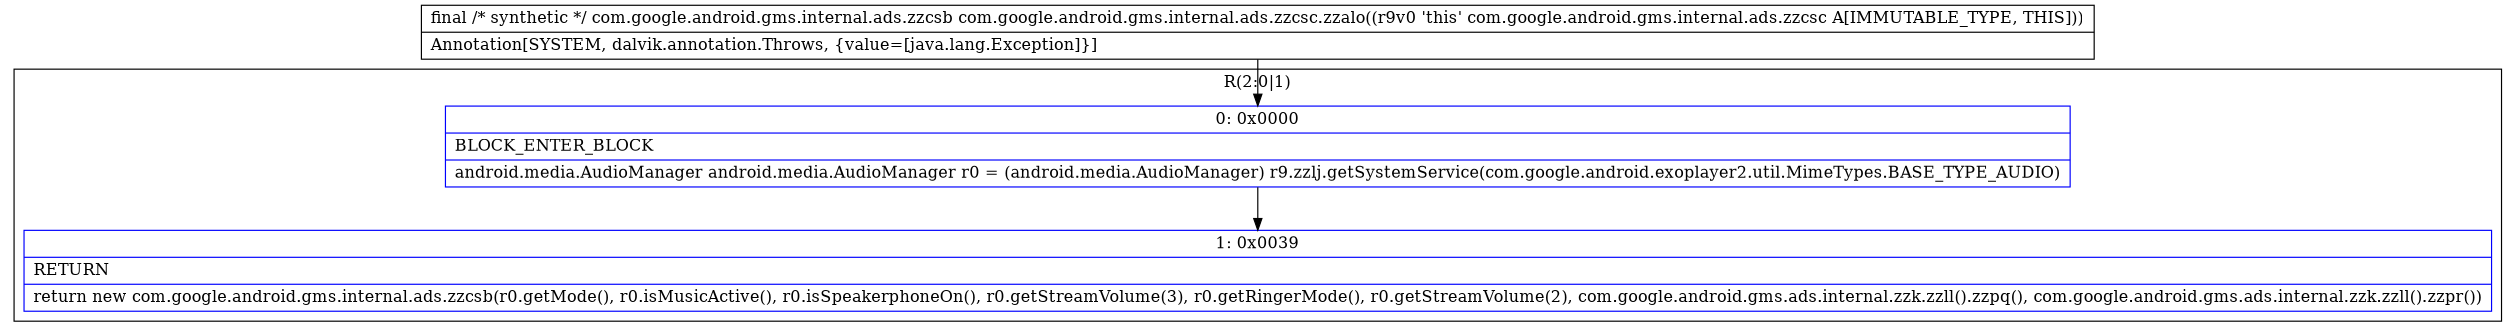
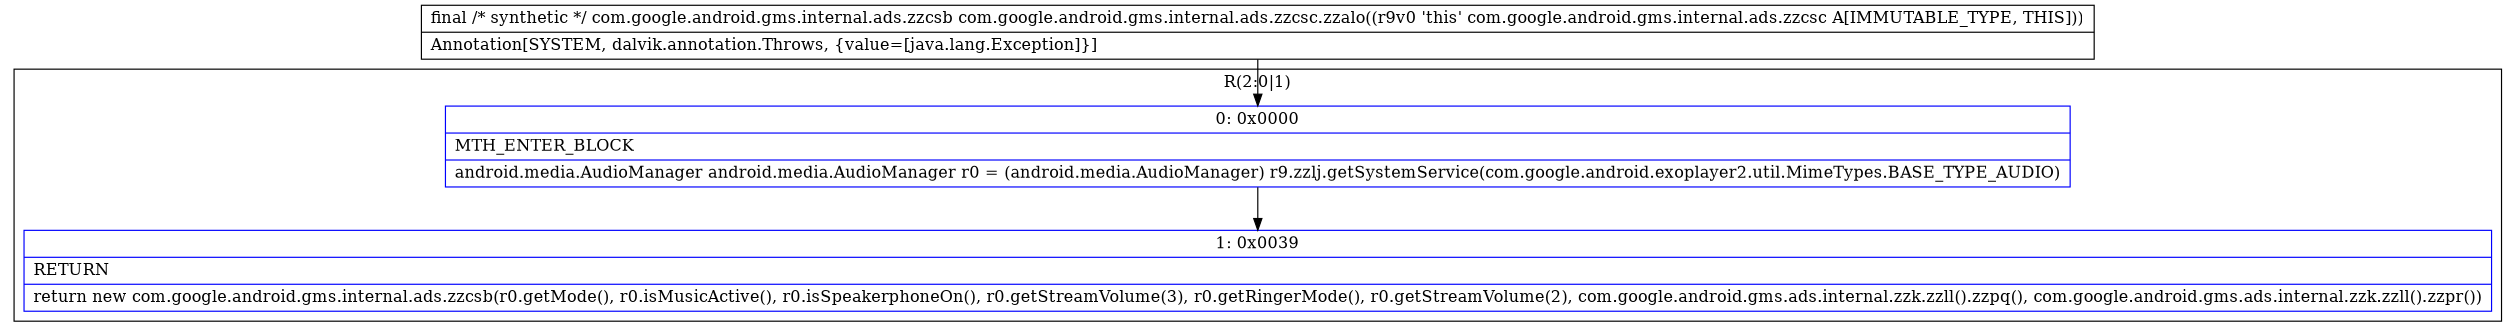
node "0: 0x0000": text "BLOCK_ENTER_BLOCK" -> "MTH_ENTER_BLOCK"
